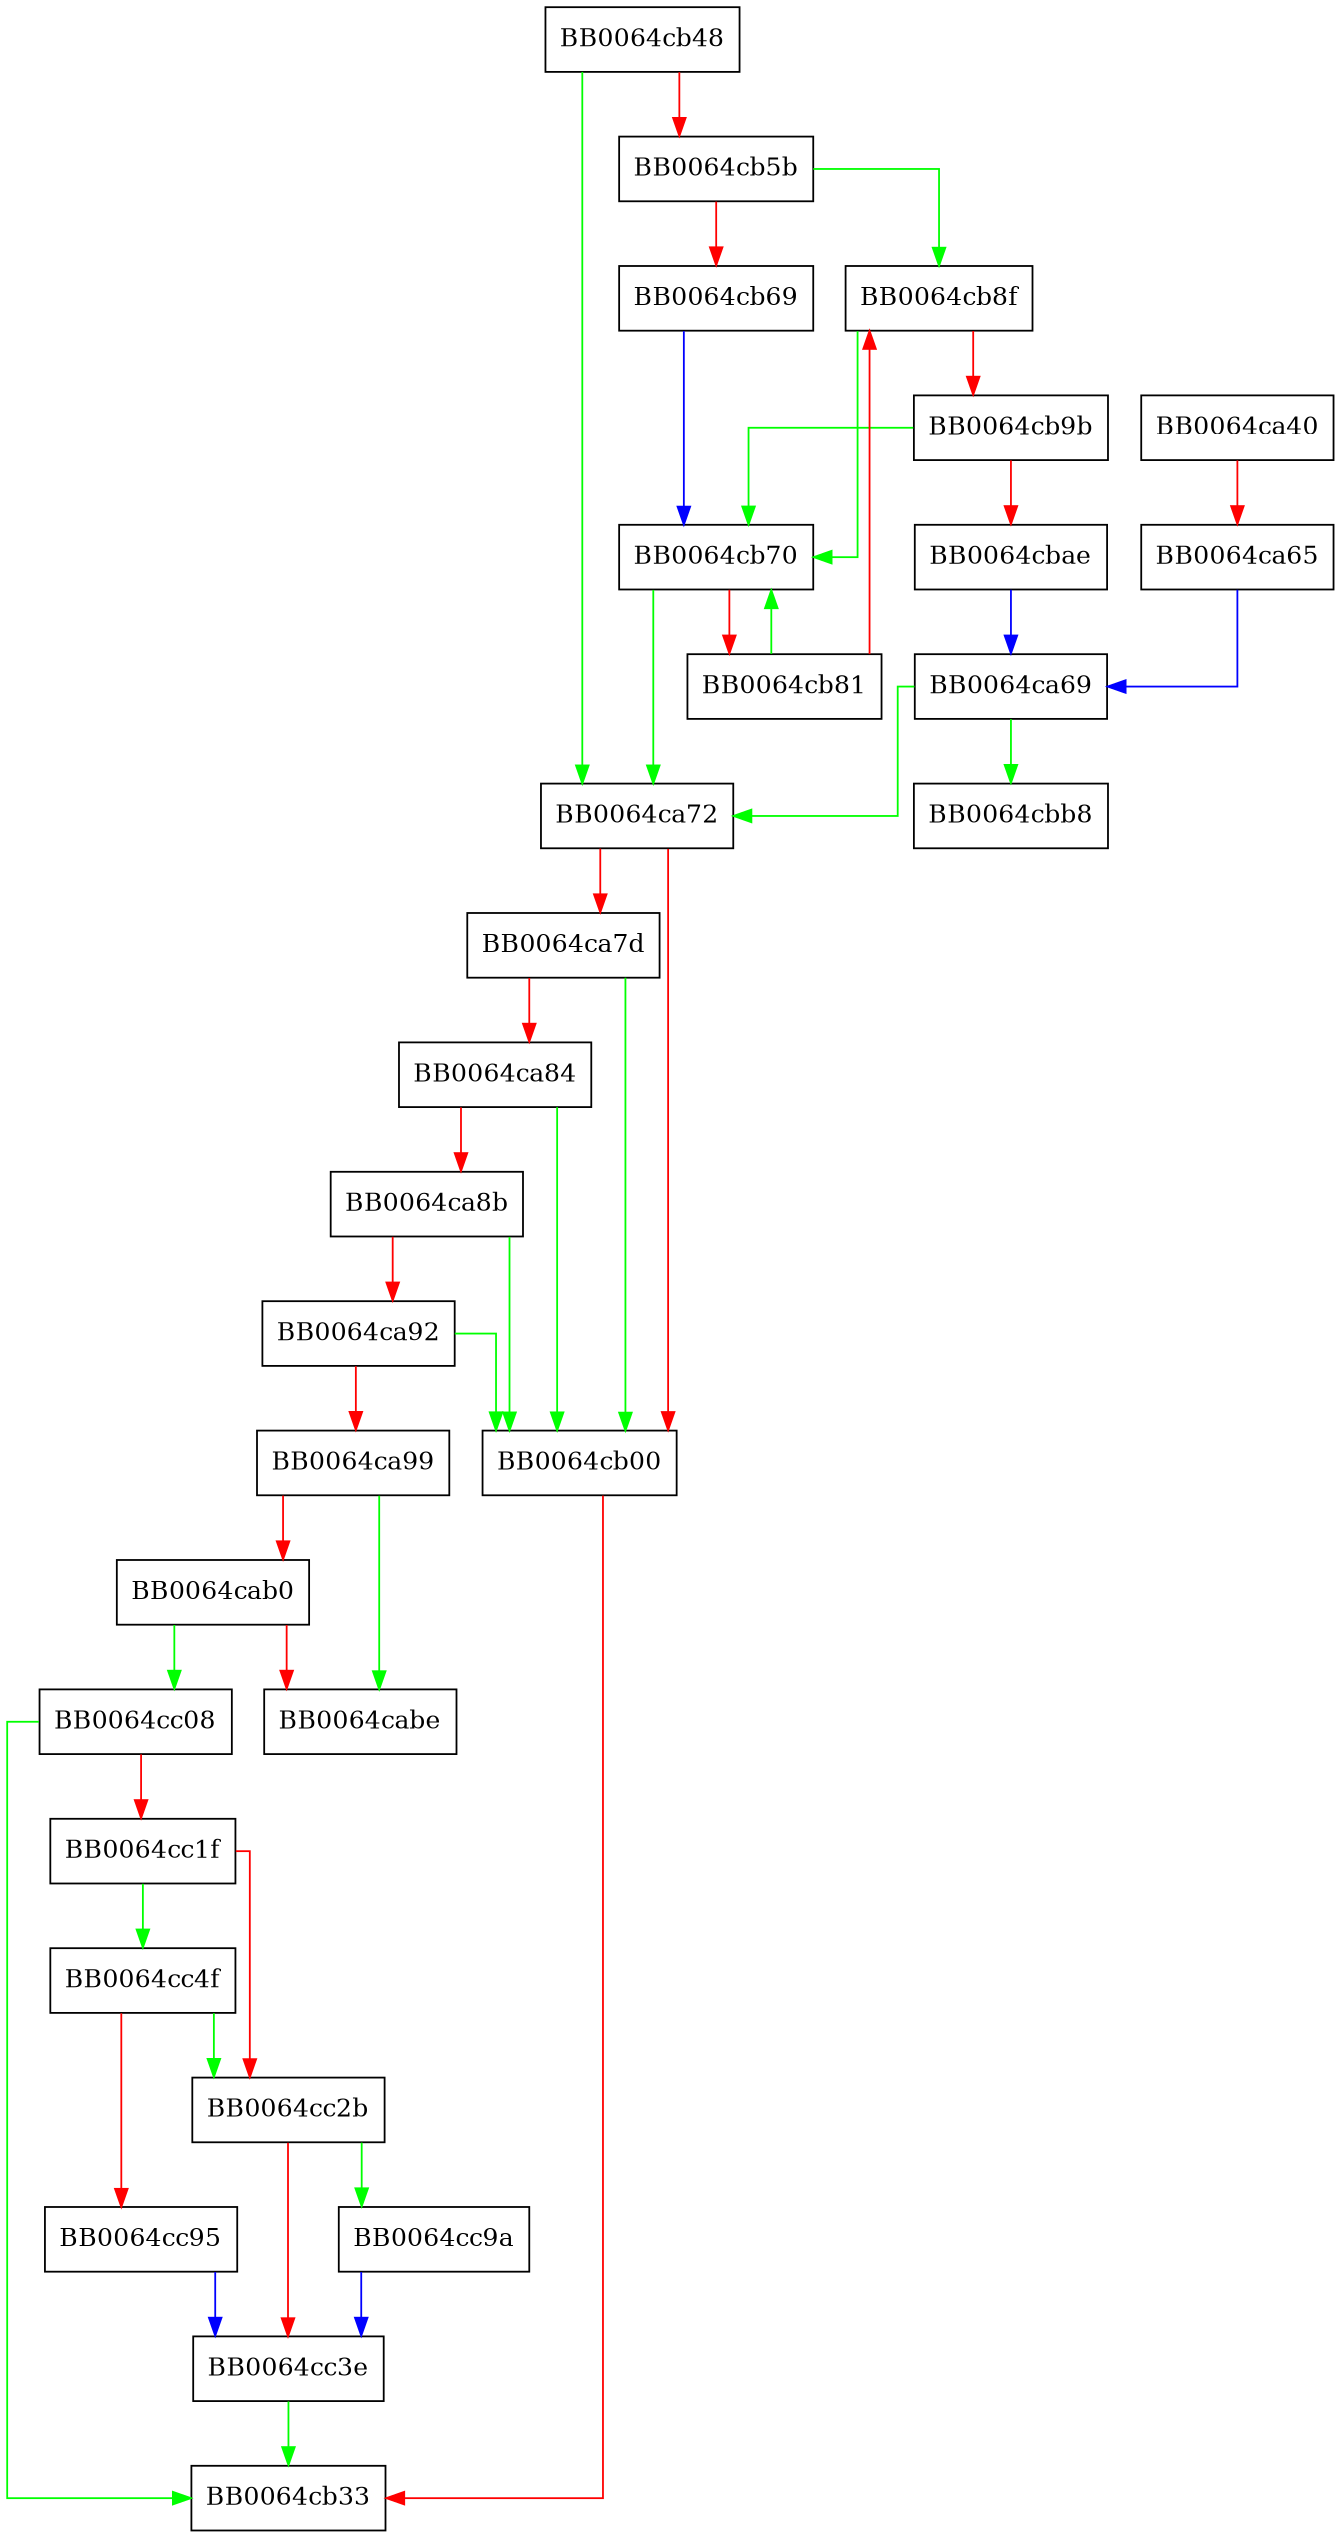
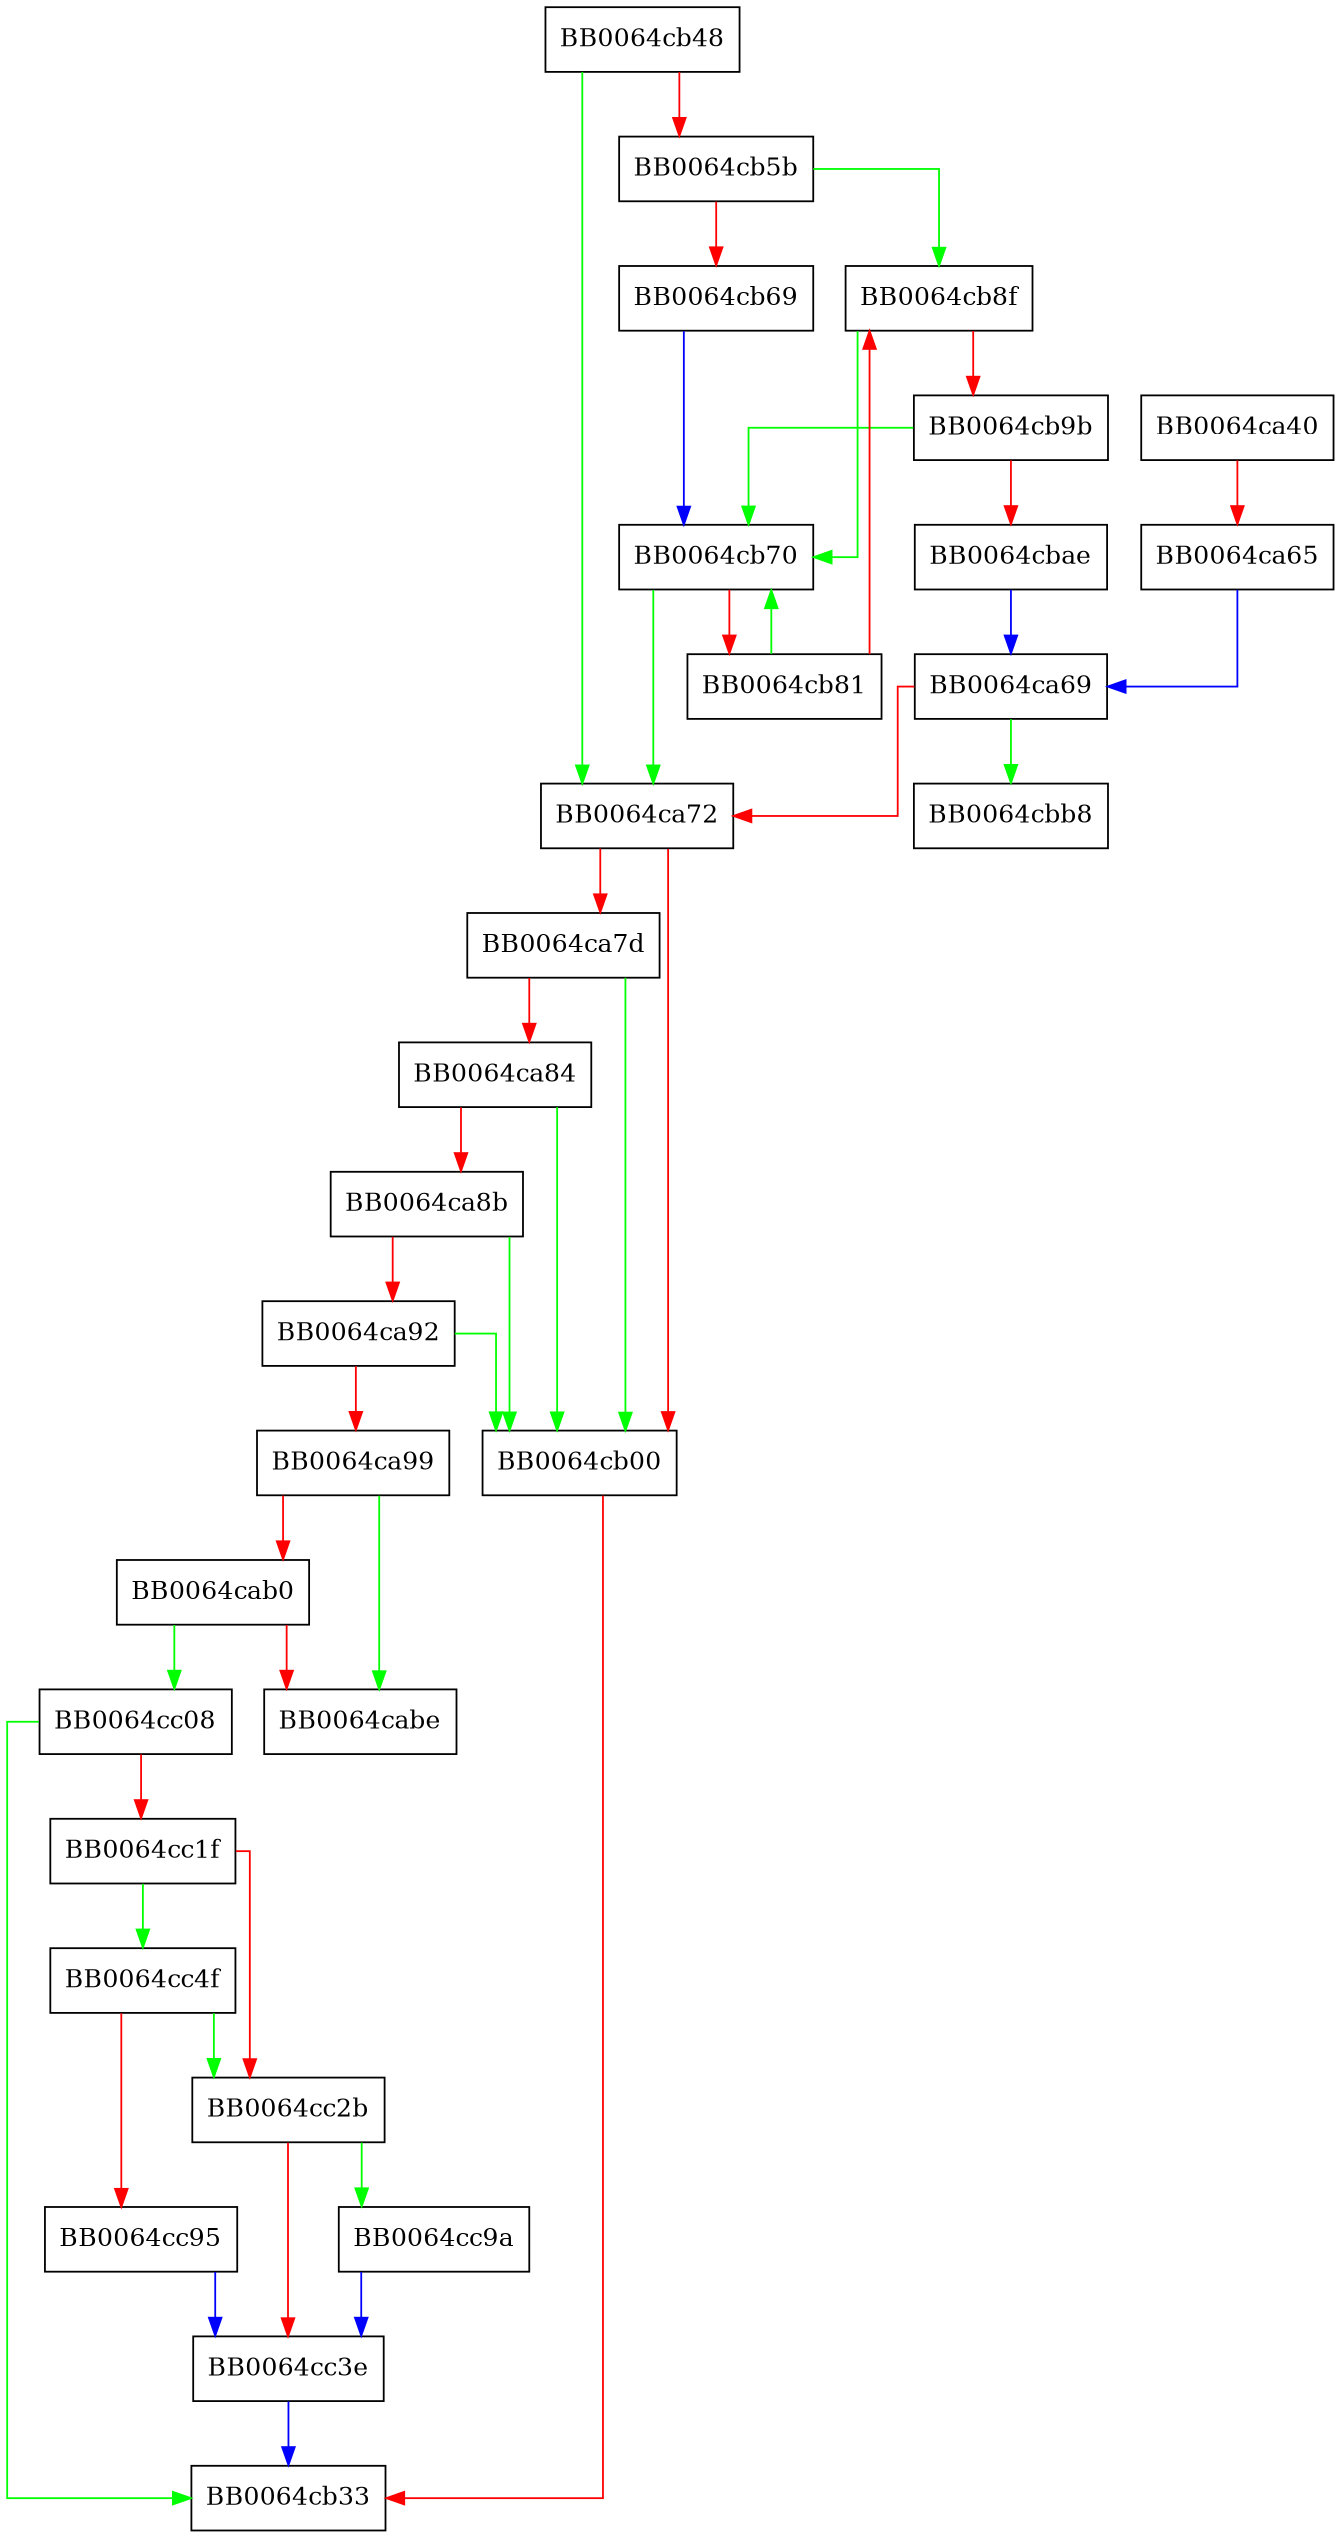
edge "BB0064ca69" -> "BB0064ca72": color green -> red
edge "BB0064cc3e" -> "BB0064cb33": color green -> blue
